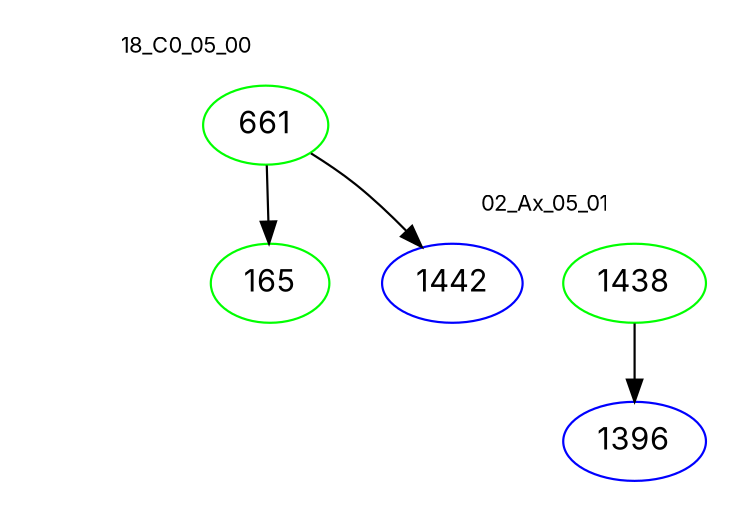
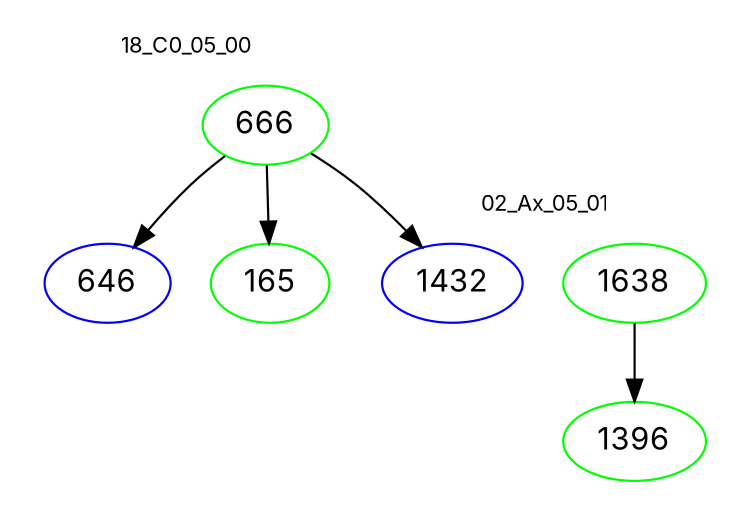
node "661": label "661" -> "666"
node "646": added
node "1442": label "1442" -> "1432"
node "1438": label "1438" -> "1638"
node "1396": color blue -> green
